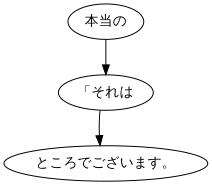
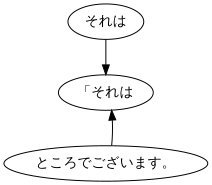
node "本当の": label "本当の" -> "それは"
edge "「それは" -> "ところでございます。": reversed
